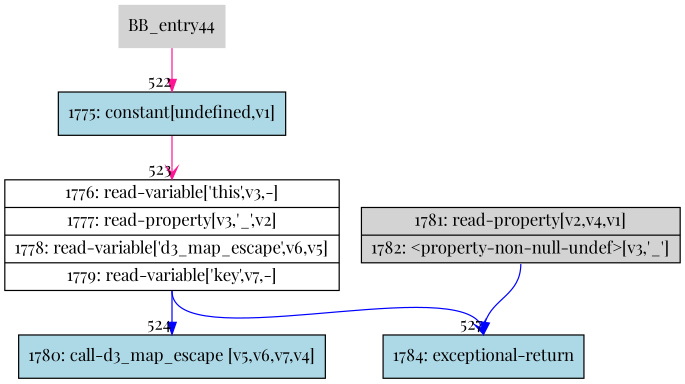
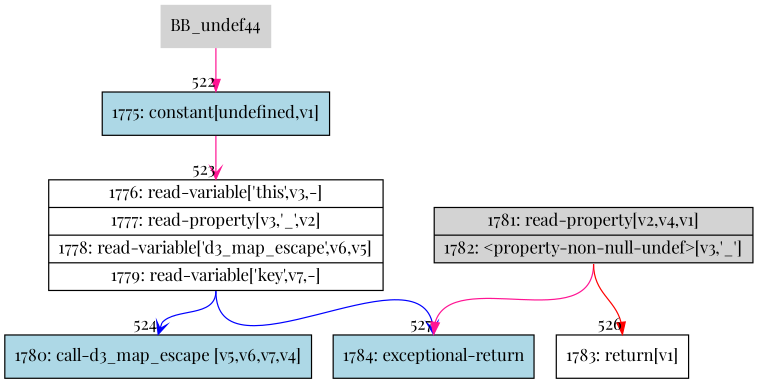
node "BB_entry44": label "BB_entry44" -> "BB_undef44"
edge "1781: read-property[v2,v4,v1]" -> "1784: exceptional-return": color blue -> deeppink
edge "1776: read-variable['this',v3,-]" -> "1780: call-d3_map_escape [v5,v6,v7,v4]": arrowhead normal -> vee
node "1783: return[v1]": added
